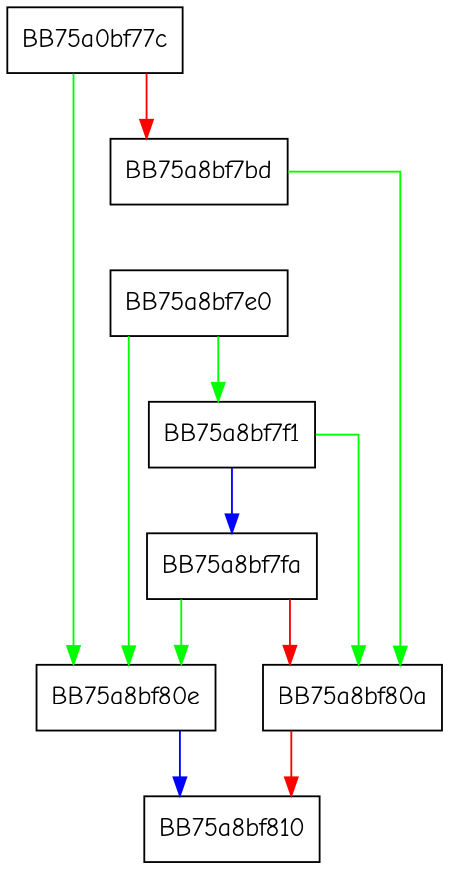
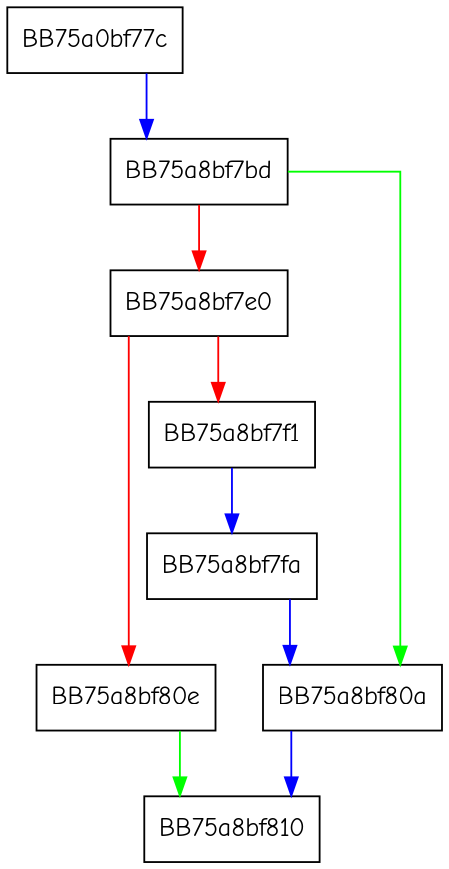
edge "BB75a0bf77c" -> "BB75a8bf7bd": color red -> blue
edge "BB75a8bf7bd" -> "BB75a8bf7e0": added
edge "BB75a0bf77c" -> "BB75a8bf80e": removed
edge "BB75a8bf7e0" -> "BB75a8bf7f1": color green -> red
edge "BB75a8bf7e0" -> "BB75a8bf80e": color green -> red
edge "BB75a8bf7f1" -> "BB75a8bf80a": removed
edge "BB75a8bf7fa" -> "BB75a8bf80e": removed
edge "BB75a8bf7fa" -> "BB75a8bf80a": color red -> blue
edge "BB75a8bf80e" -> "BB75a8bf810": color blue -> green
edge "BB75a8bf80a" -> "BB75a8bf810": color red -> blue
